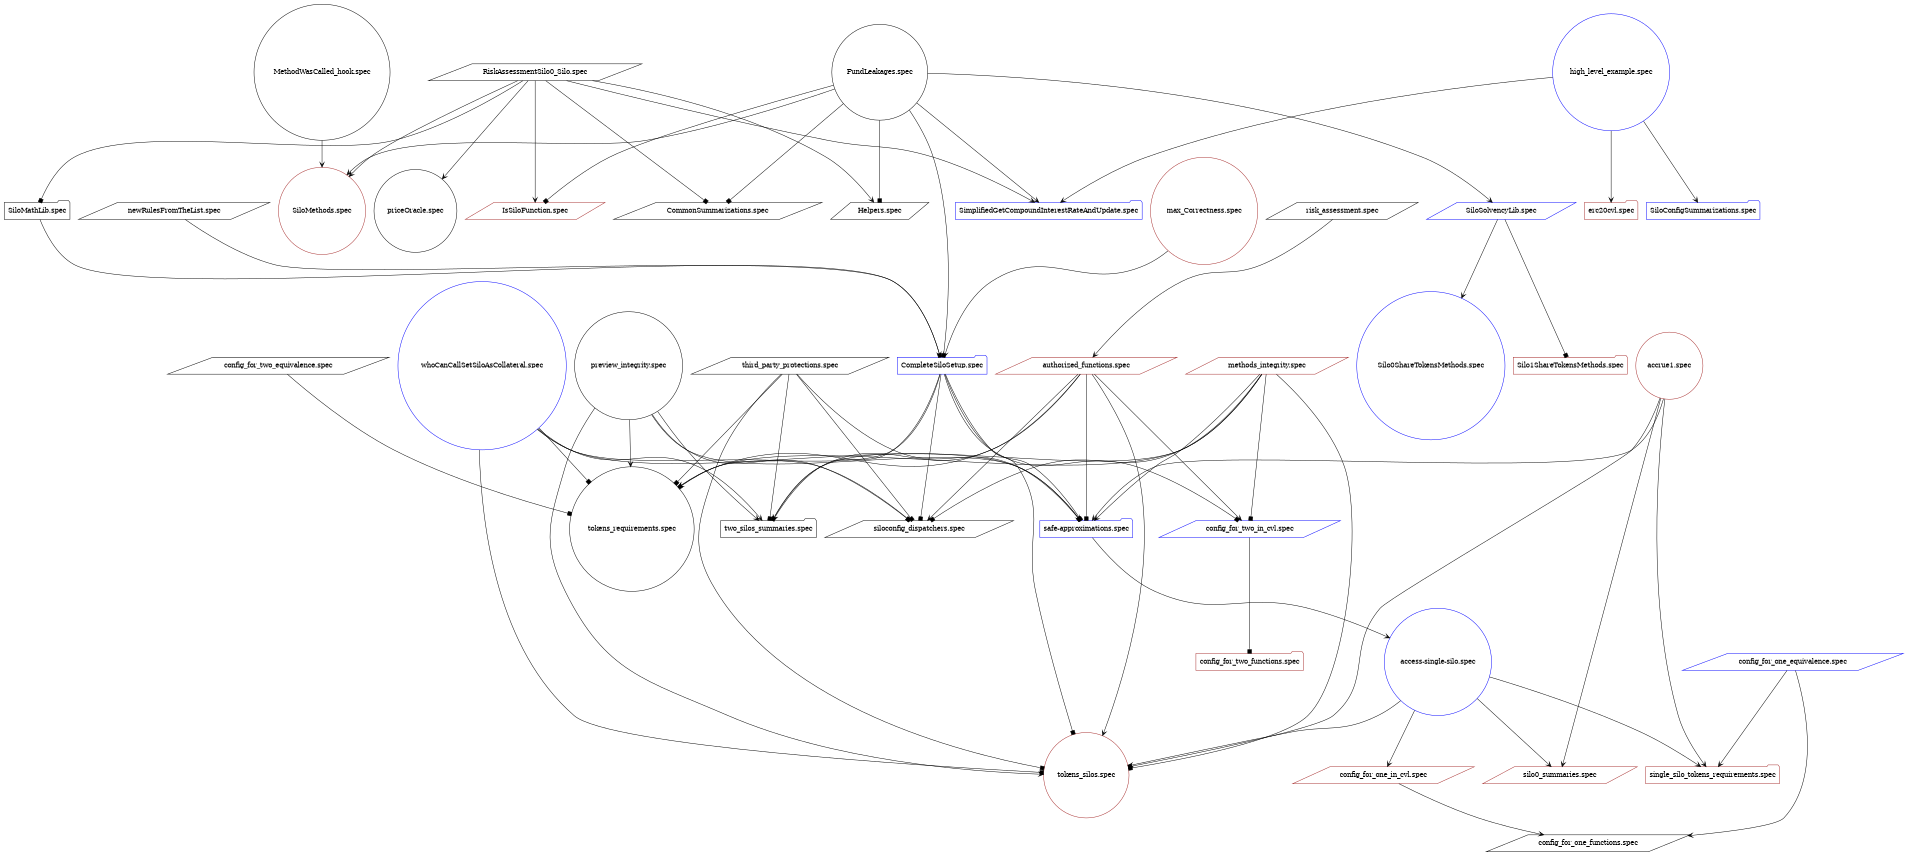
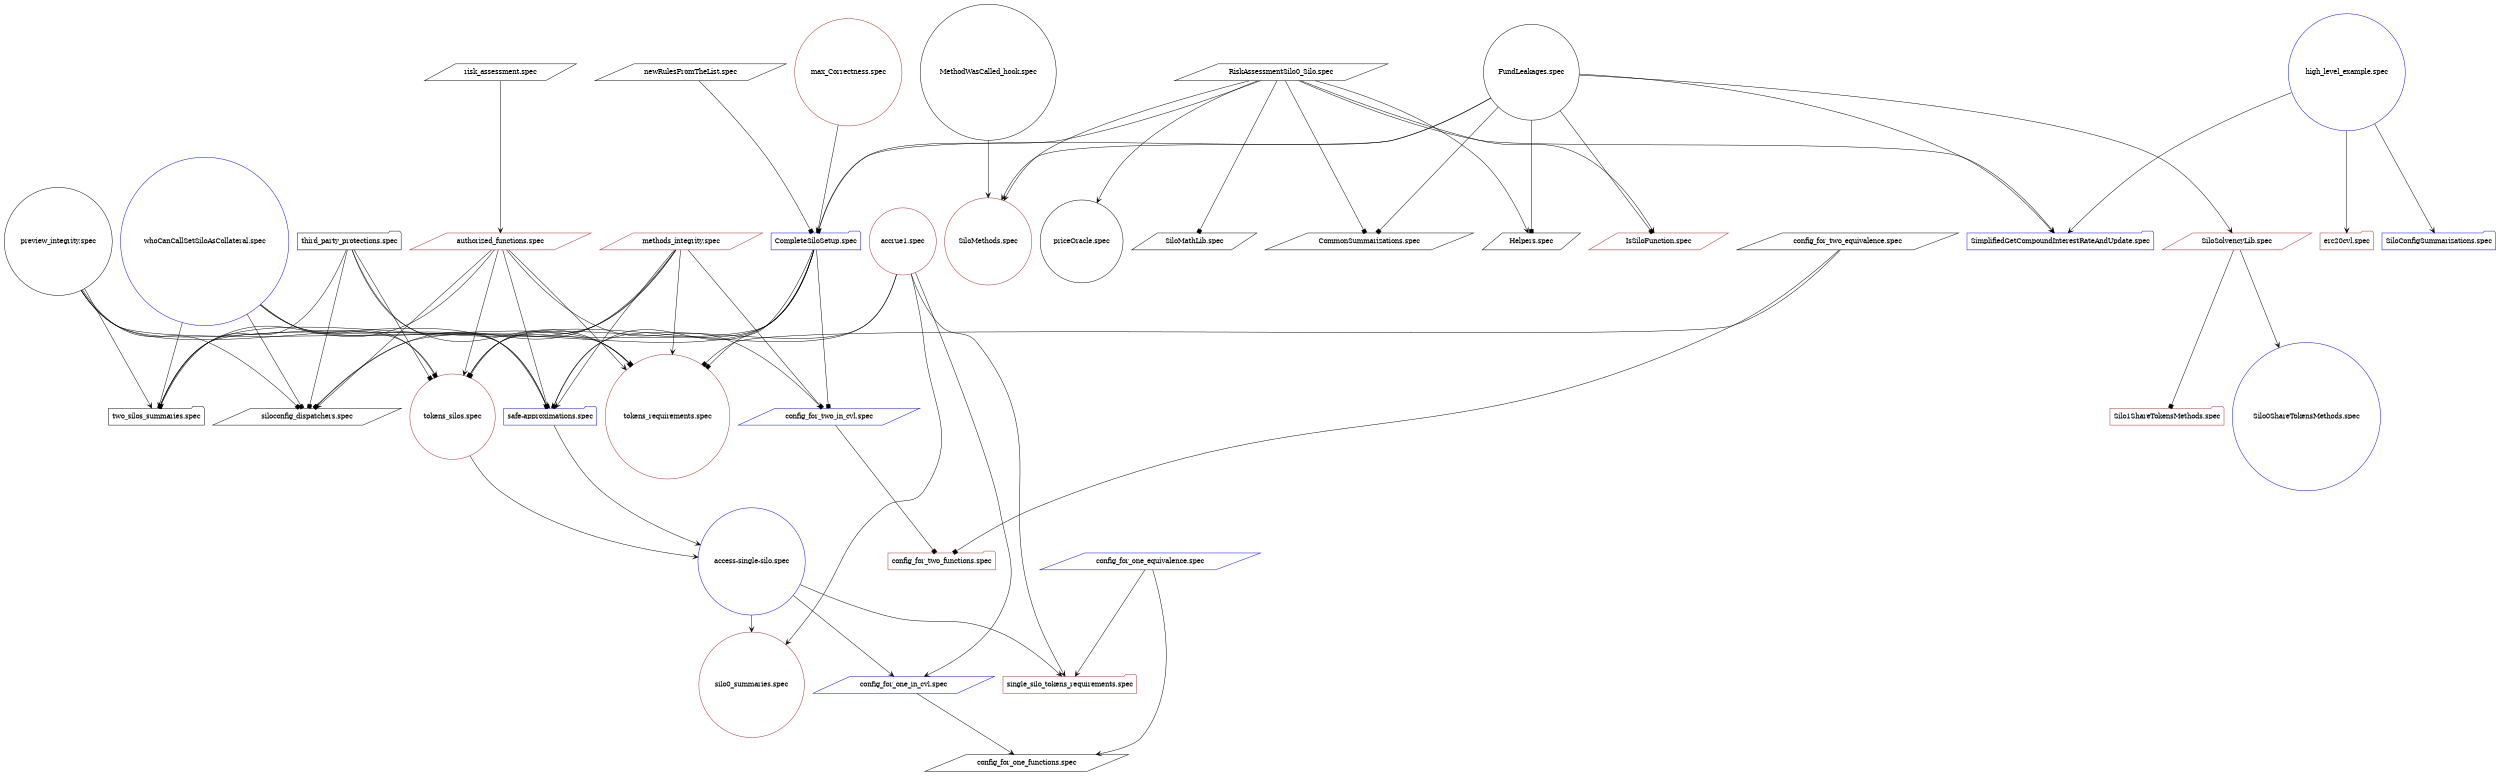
node "SiloMathLib.spec": shape folder -> parallelogram
node "SiloSolvencyLib.spec": color blue -> brown
edge "SiloMathLib.spec" -> "CompleteSiloSetup.spec": now "RiskAssessmentSilo0_Silo.spec" -> "CompleteSiloSetup.spec"
node "third_party_protections.spec": shape parallelogram -> folder
edge "config_for_two_equivalence.spec" -> "config_for_two_functions.spec": added
edge "accrue1.spec" -> "config_for_one_in_cvl.spec": added
node "tokens_requirements.spec": color black -> brown
edge "access-single-silo.spec" -> "tokens_silos.spec": reversed
node "config_for_one_in_cvl.spec": color brown -> blue
node "silo0_summaries.spec": shape parallelogram -> circle
